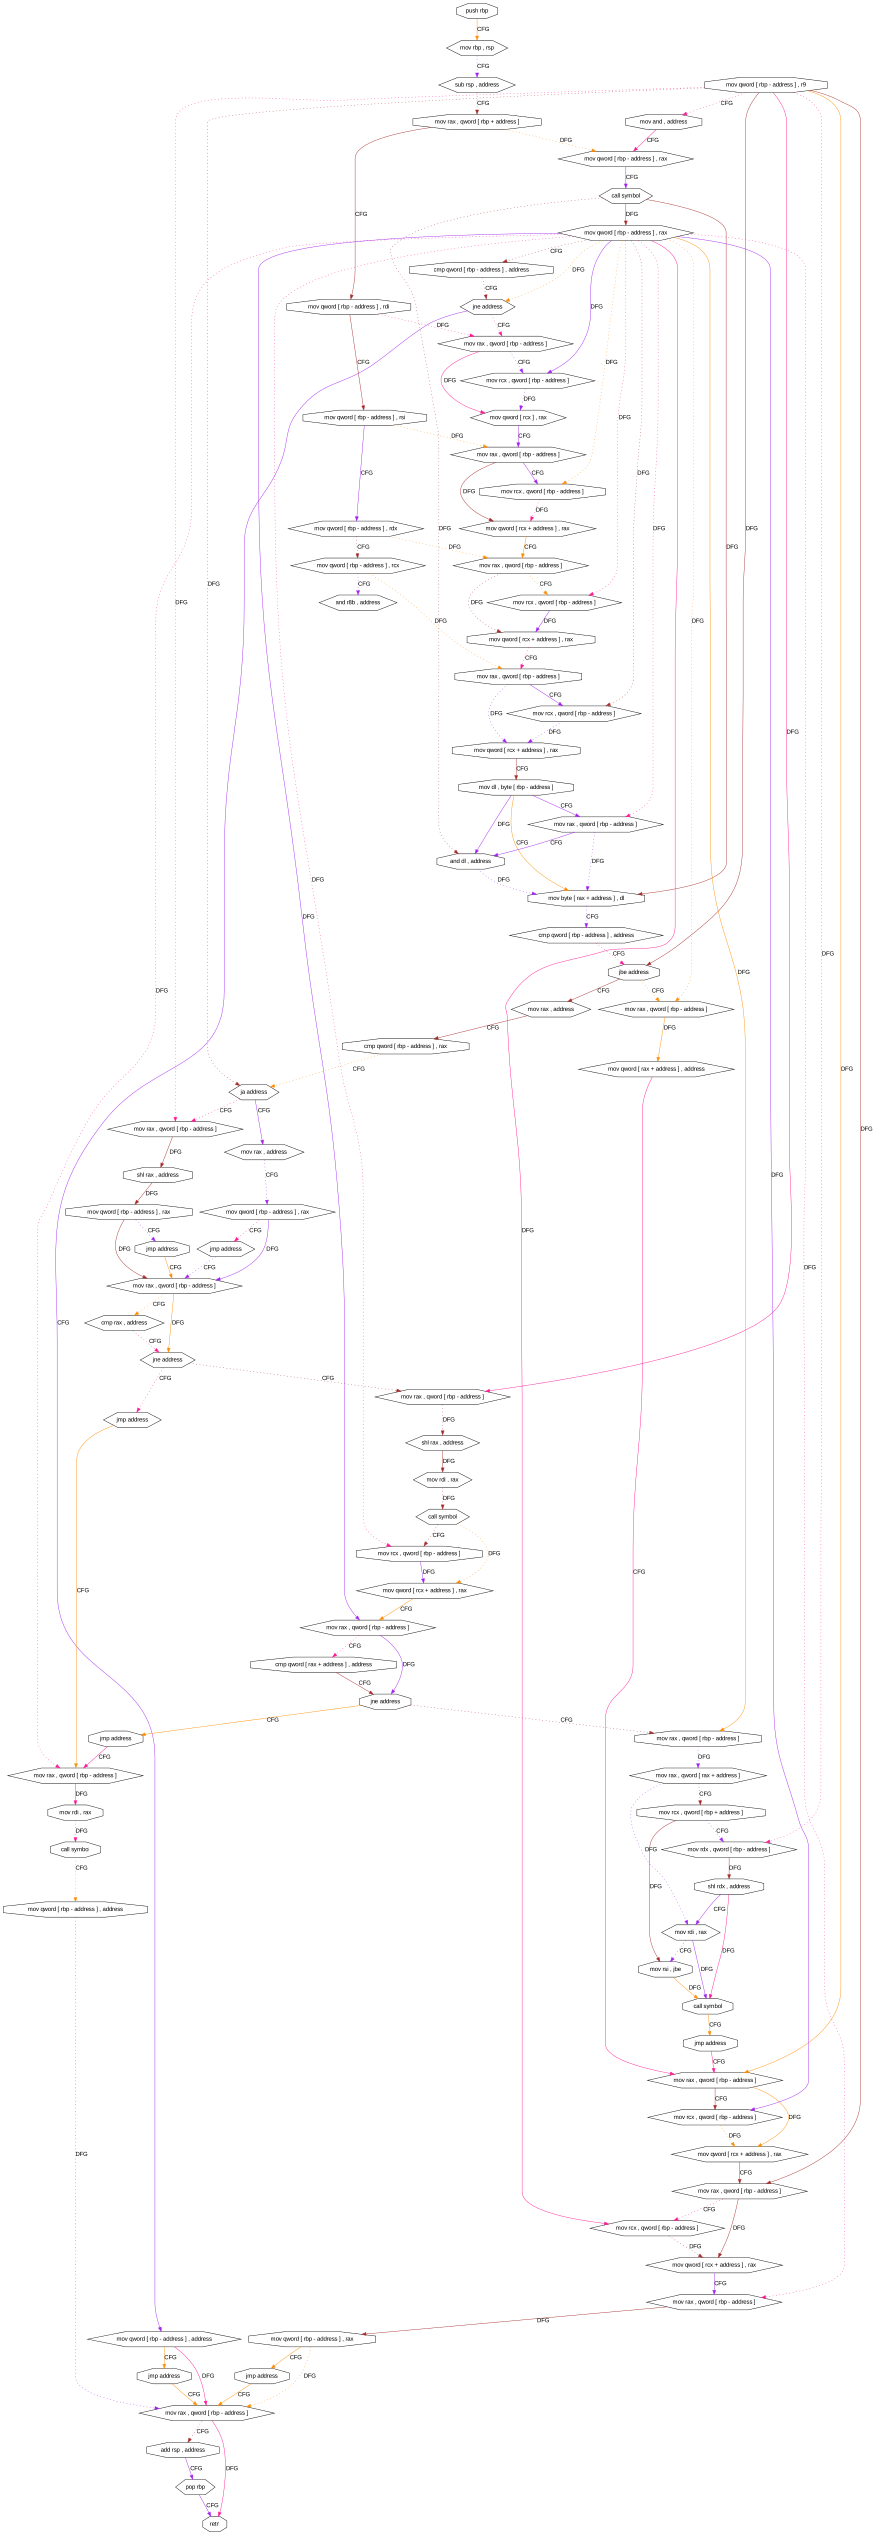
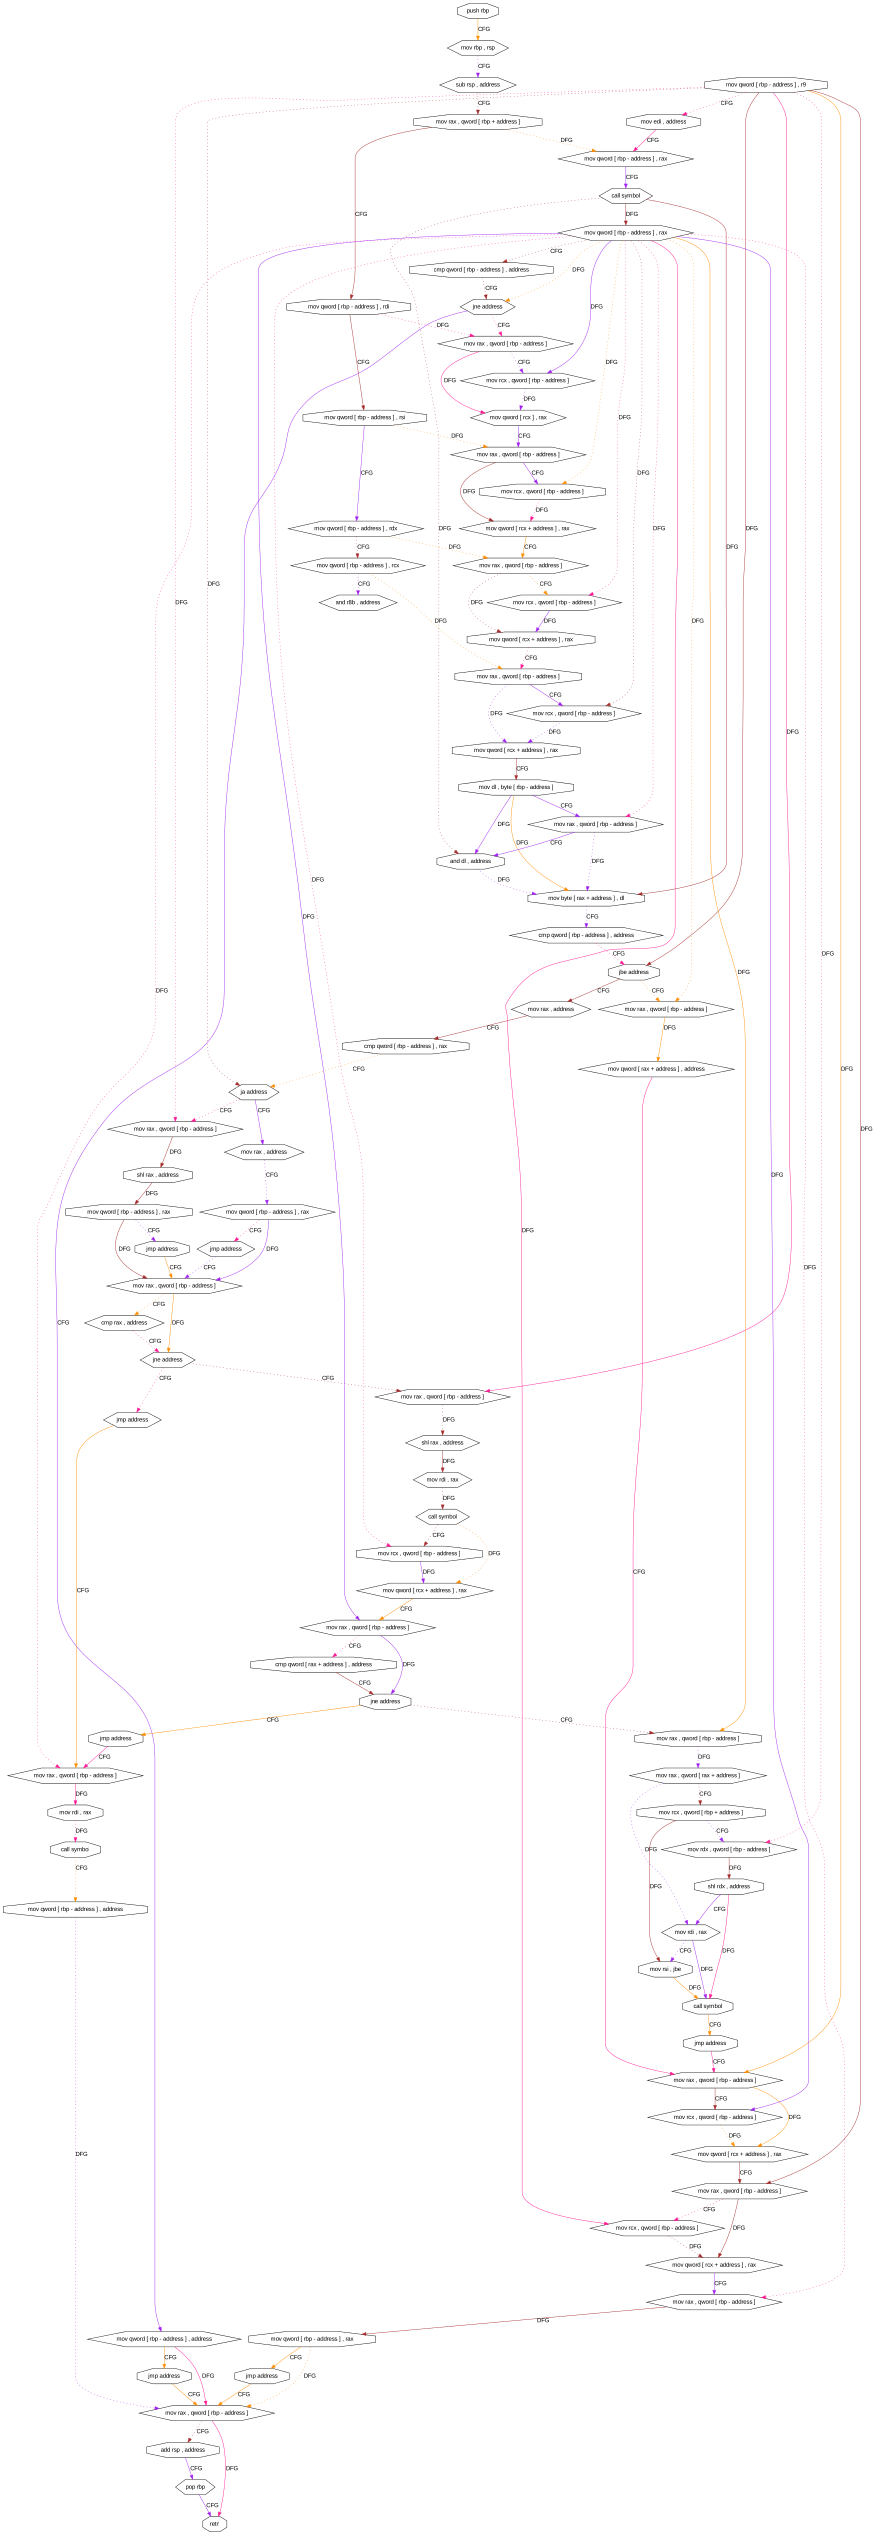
node "mov and , address": label "mov and , address" -> "mov edi , address"
edge "mov dl , byte [ rbp - address ]" -> "mov byte [ rax + address ] , dl": label "CFG" -> "DFG"
